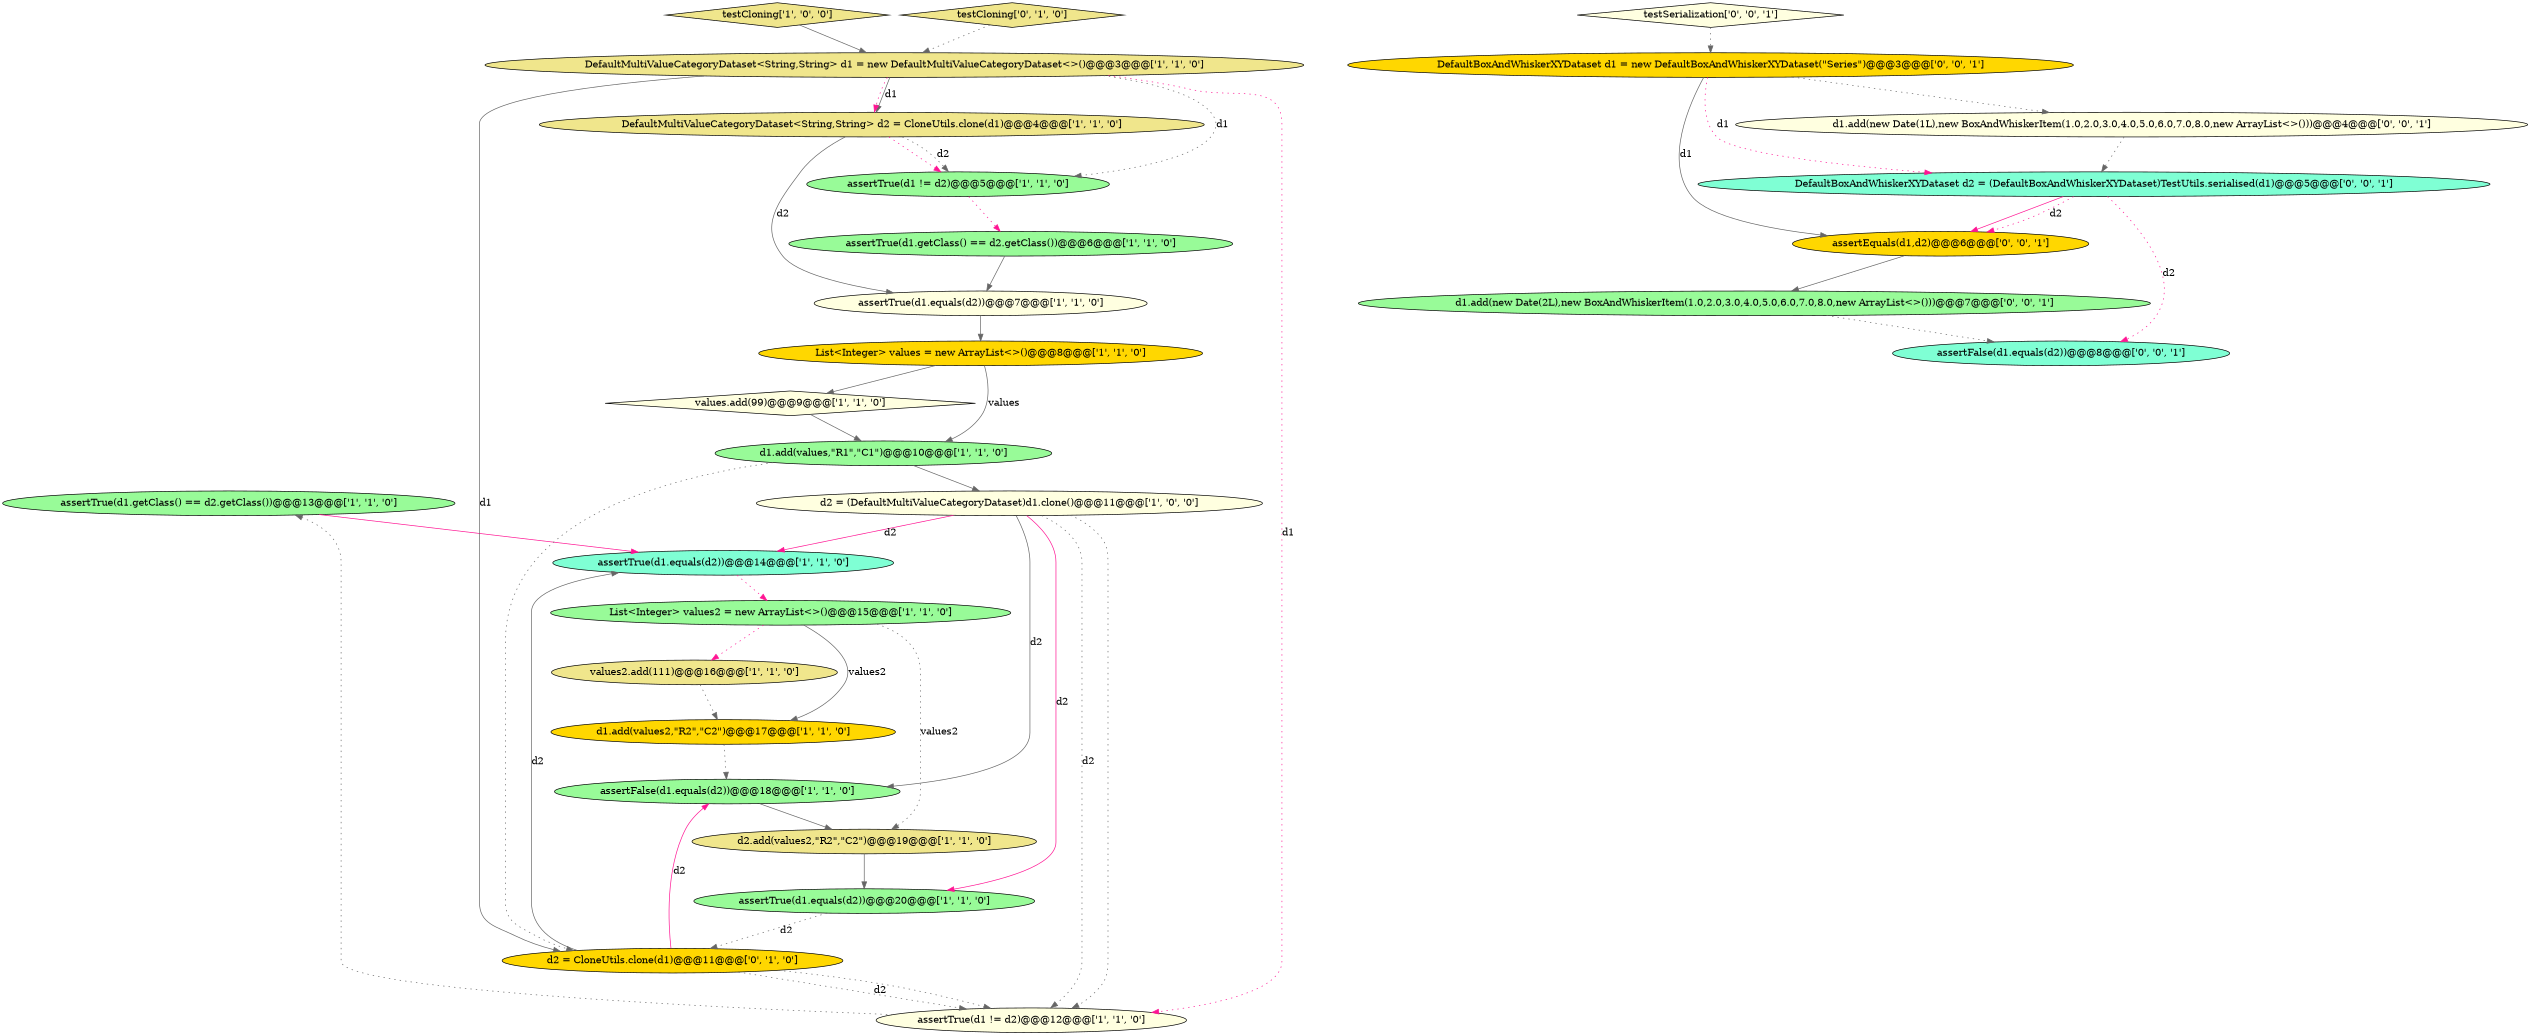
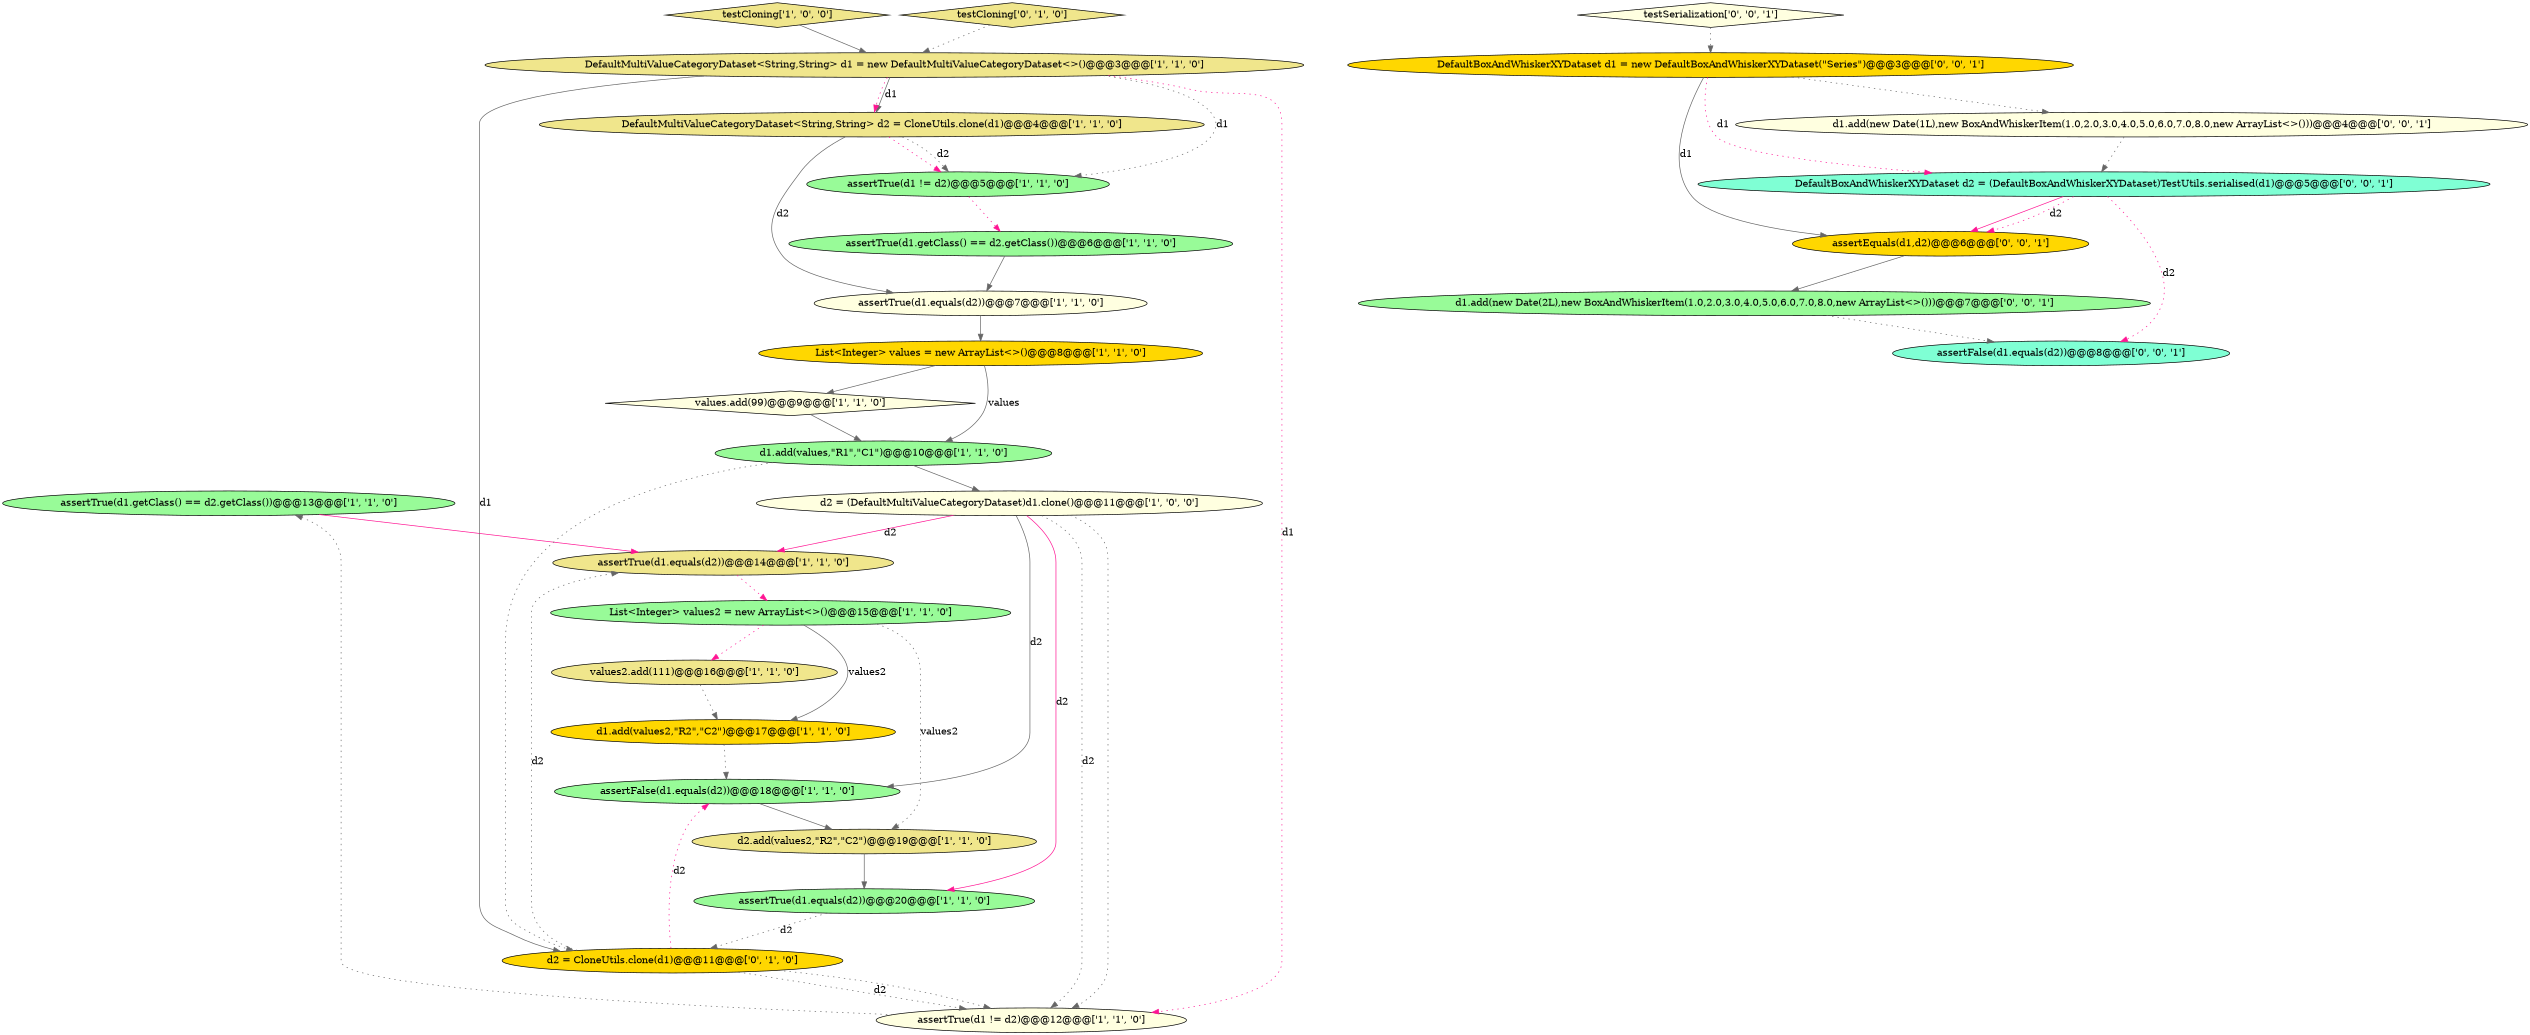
node "assertTrue(d1.equals(d2))@@@14@@@['1', '1', '0']": fillcolor aquamarine -> khaki
edge "d2 = CloneUtils.clone(d1)@@@11@@@['0', '1', '0']" -> "assertTrue(d1.equals(d2))@@@14@@@['1', '1', '0']": style solid -> dotted
edge "d2 = CloneUtils.clone(d1)@@@11@@@['0', '1', '0']" -> "assertFalse(d1.equals(d2))@@@18@@@['1', '1', '0']": style solid -> dotted
